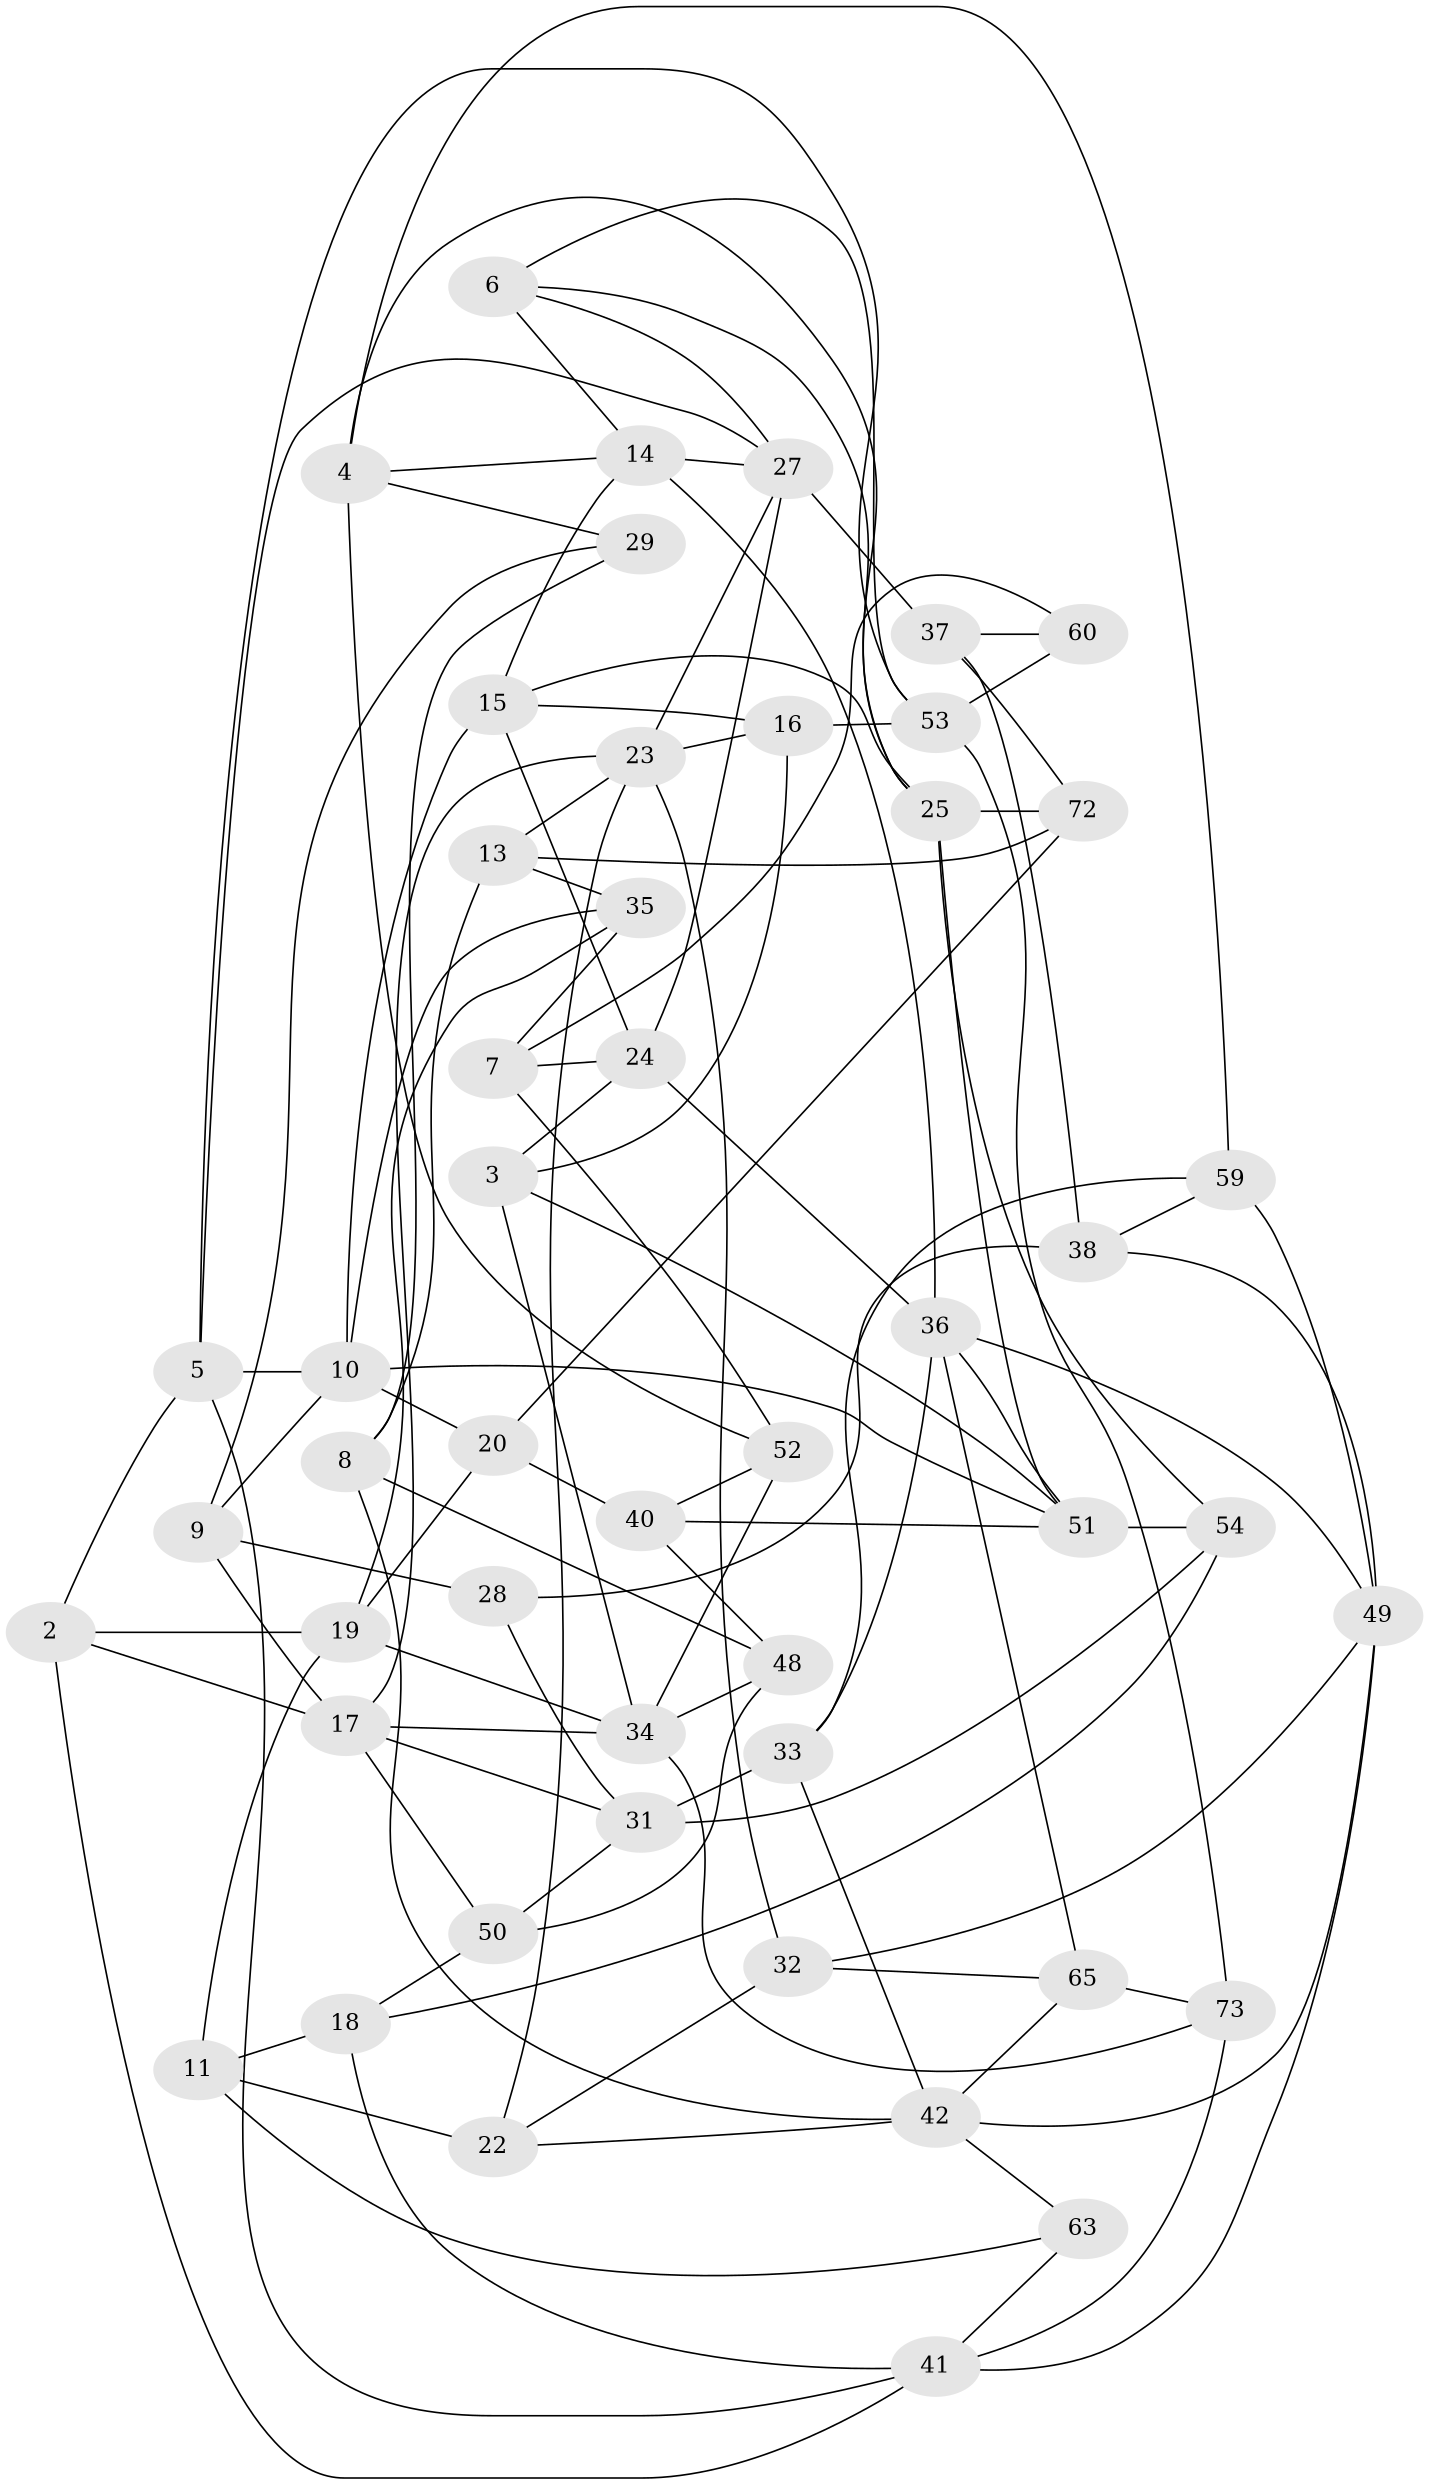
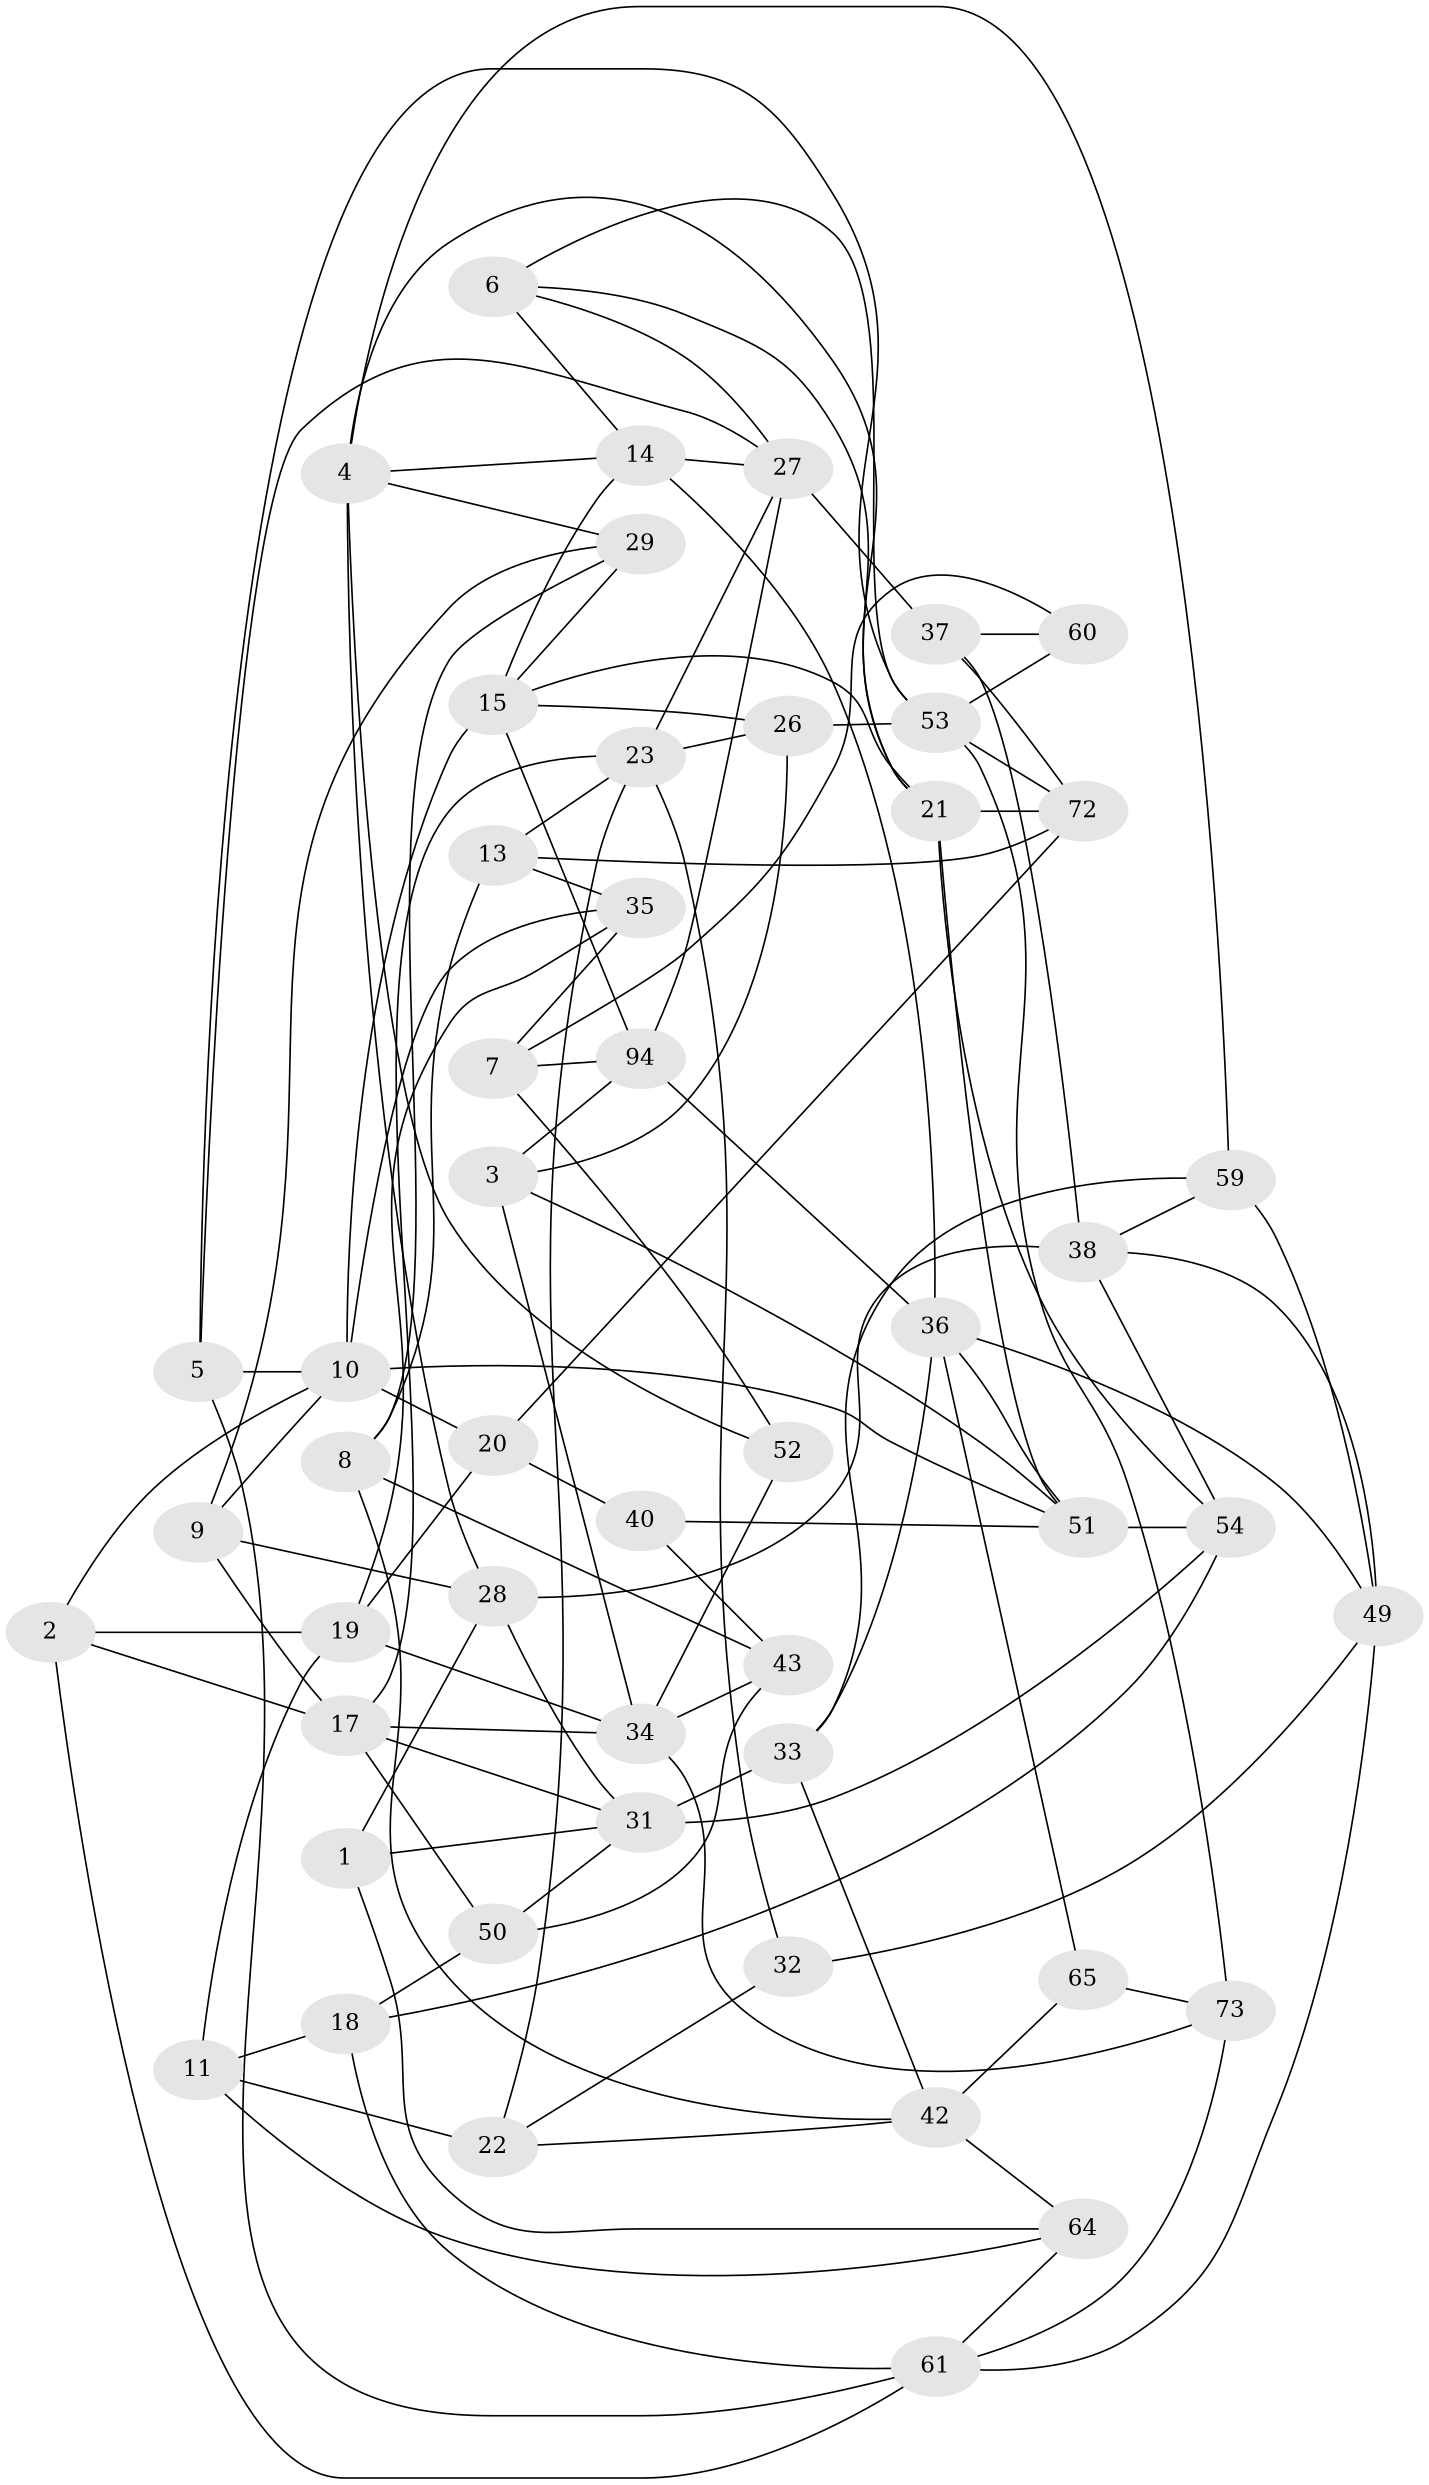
edge "29" -- "15": added
node "16": label "16" -> "26"
edge "53" -- "72": added
node "25": label "25" -> "21"
node "24": label "24" -> "94"
edge "4" -- "28": added
edge "38" -- "54": added
edge "52" -- "40": removed
edge "5" -- "2": now "10" -- "2"
node "48": label "48" -> "43"
node "1": added
edge "32" -- "65": removed
edge "49" -- "42": removed
node "63": label "63" -> "64"
node "41": label "41" -> "61"
